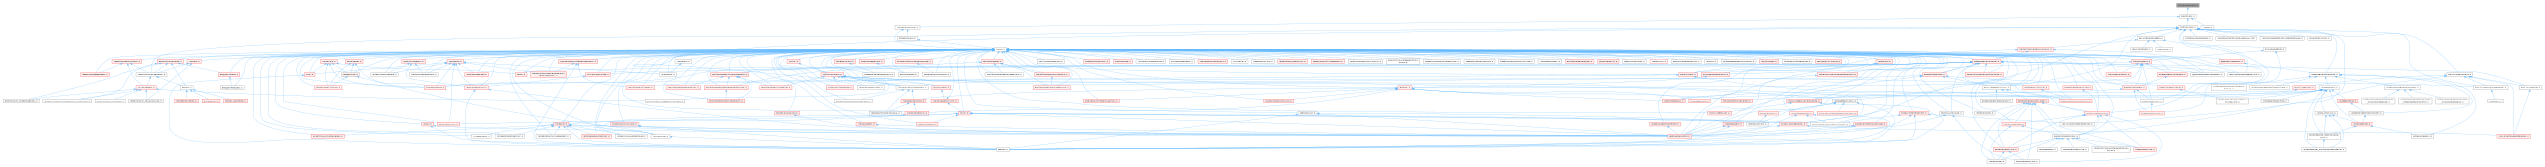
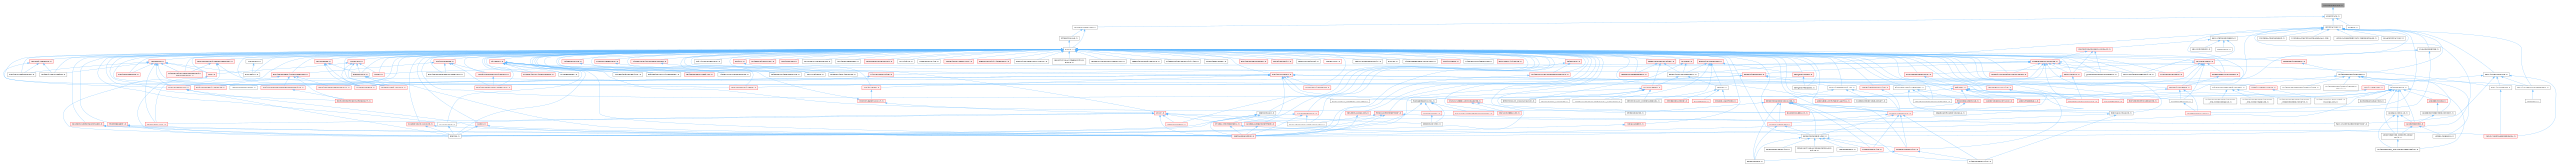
edge "Tickable.h" -> "BlueprintEditor.h": reversed
